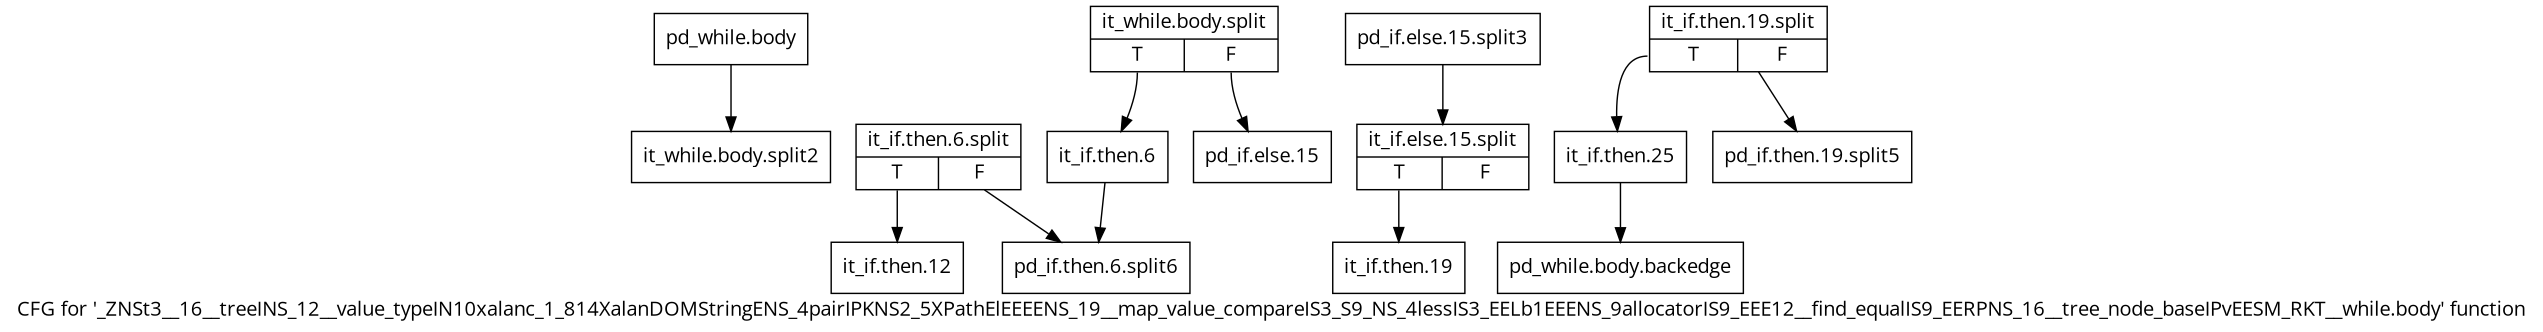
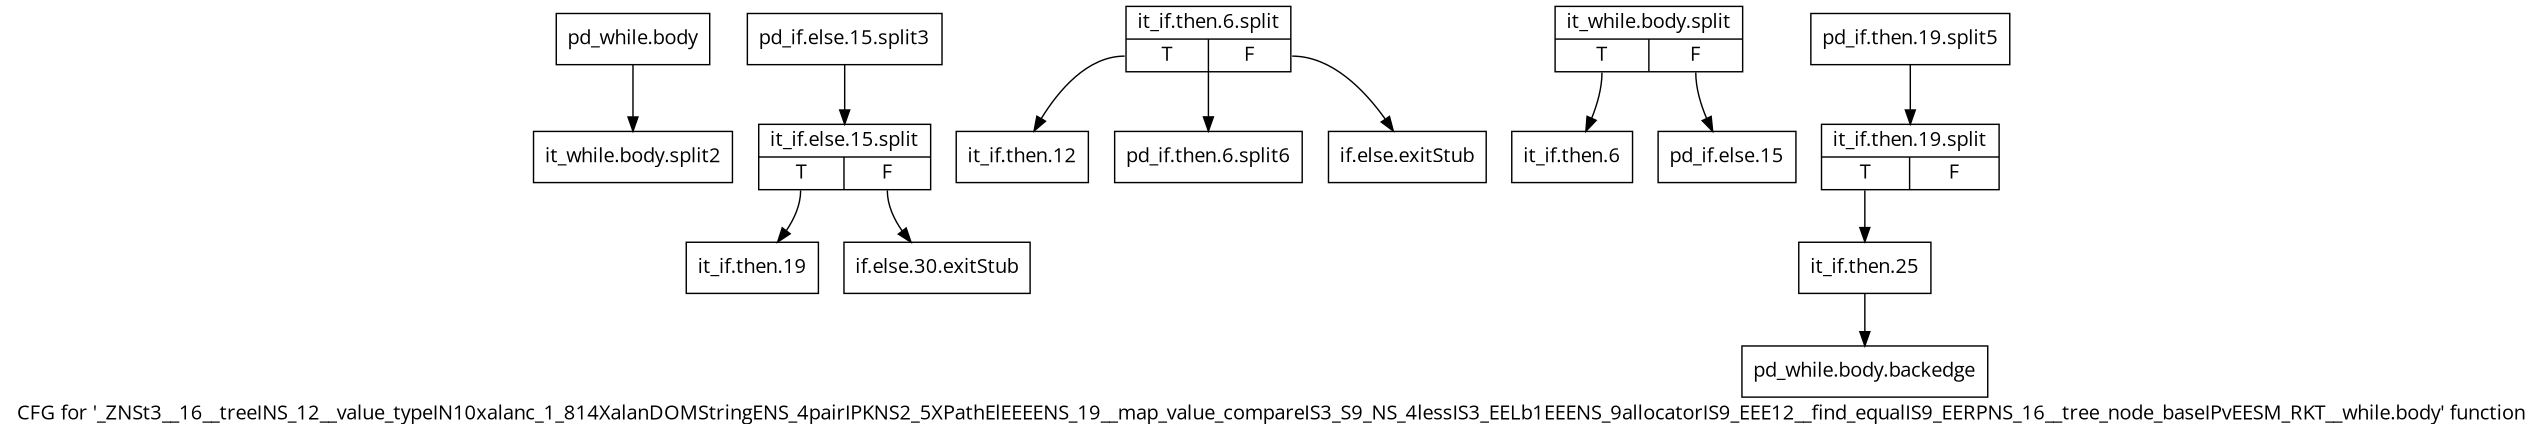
edge "it_if.then.19.split" -> "pd_if.then.19.split5": reversed
node "if.else.exitStub": added
edge "it_if.then.6" -> "pd_if.then.6.split6": removed
node "if.else.30.exitStub": added
